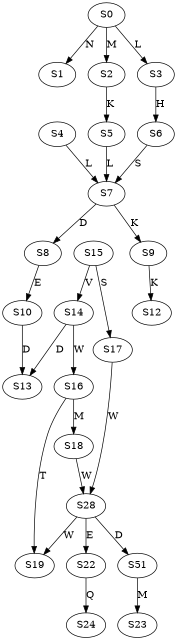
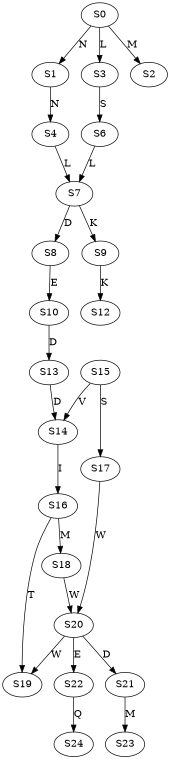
edge "S1" -> "S4": added, label "N"
edge "S3" -> "S6": label "H" -> "S"
node "S5": removed
edge "S6" -> "S7": label "S" -> "L"
edge "S14" -> "S13": reversed
edge "S14" -> "S16": label "W" -> "I"
node "S28": label "S28" -> "S20"
node "S51": label "S51" -> "S21"
